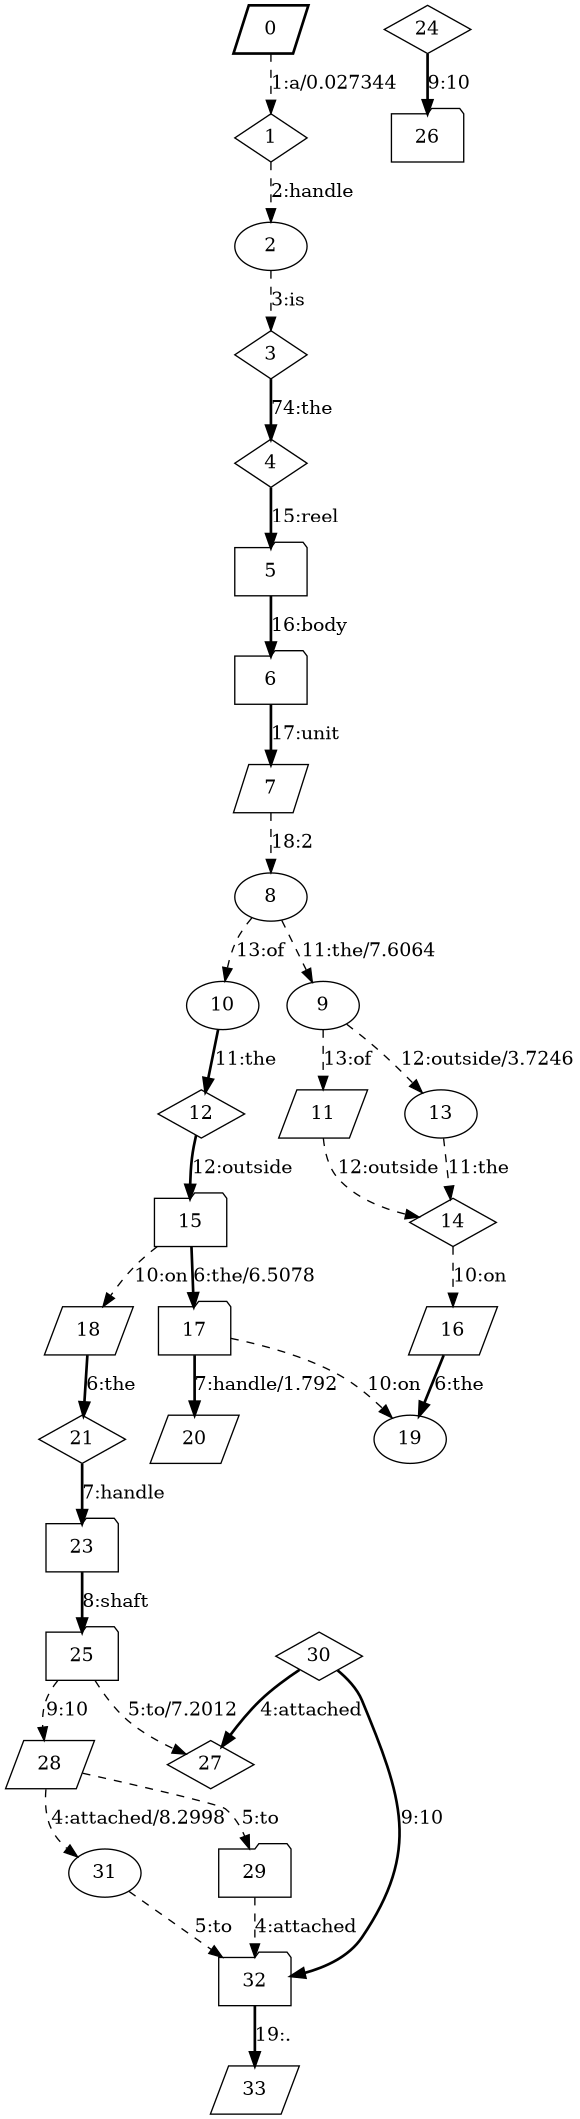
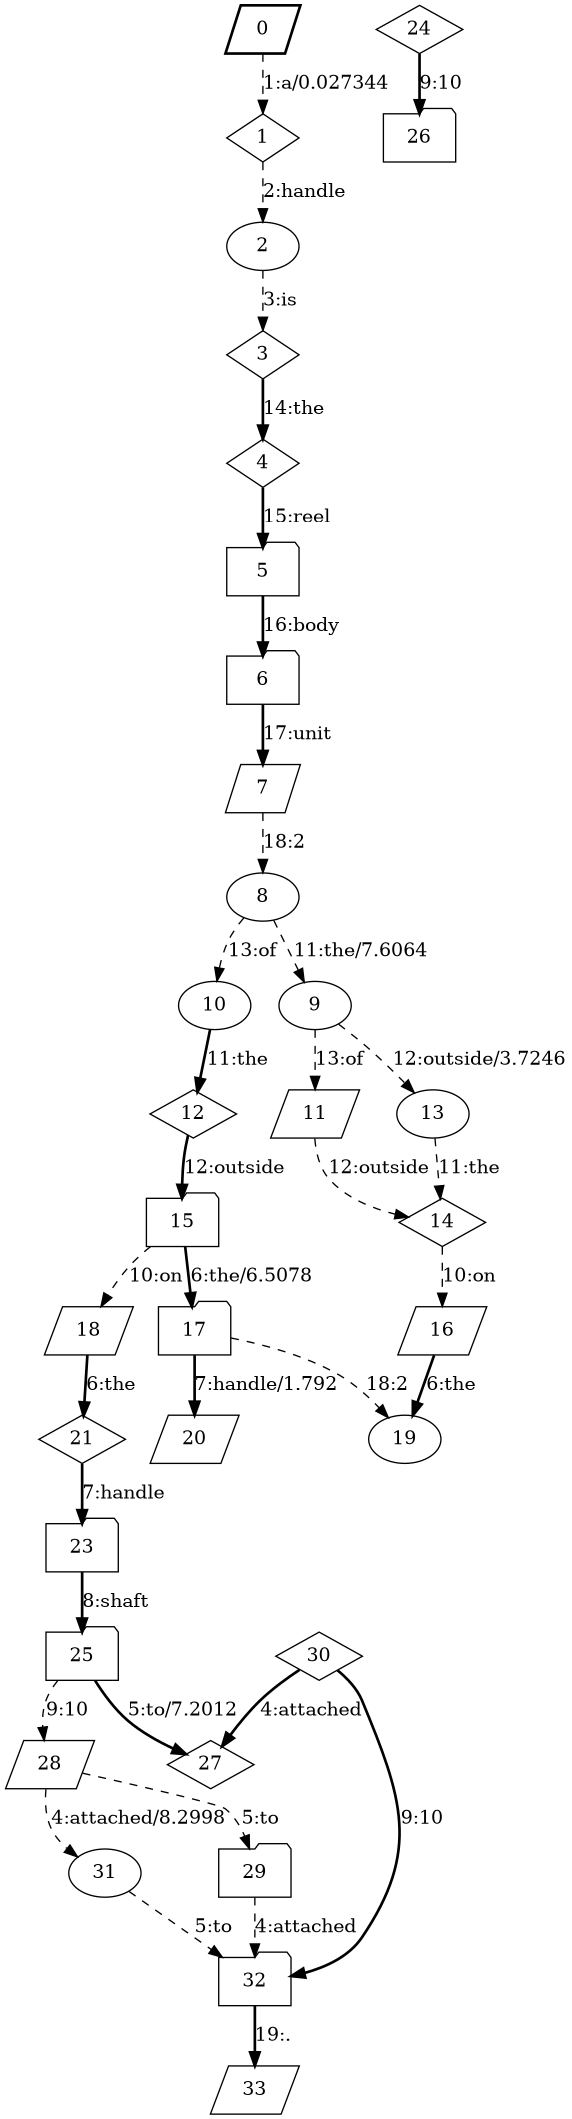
edge "3" -> "4": label "74:the" -> "14:the"
edge "17" -> "19": label "10:on" -> "18:2"
edge "25" -> "27": style dashed -> bold
